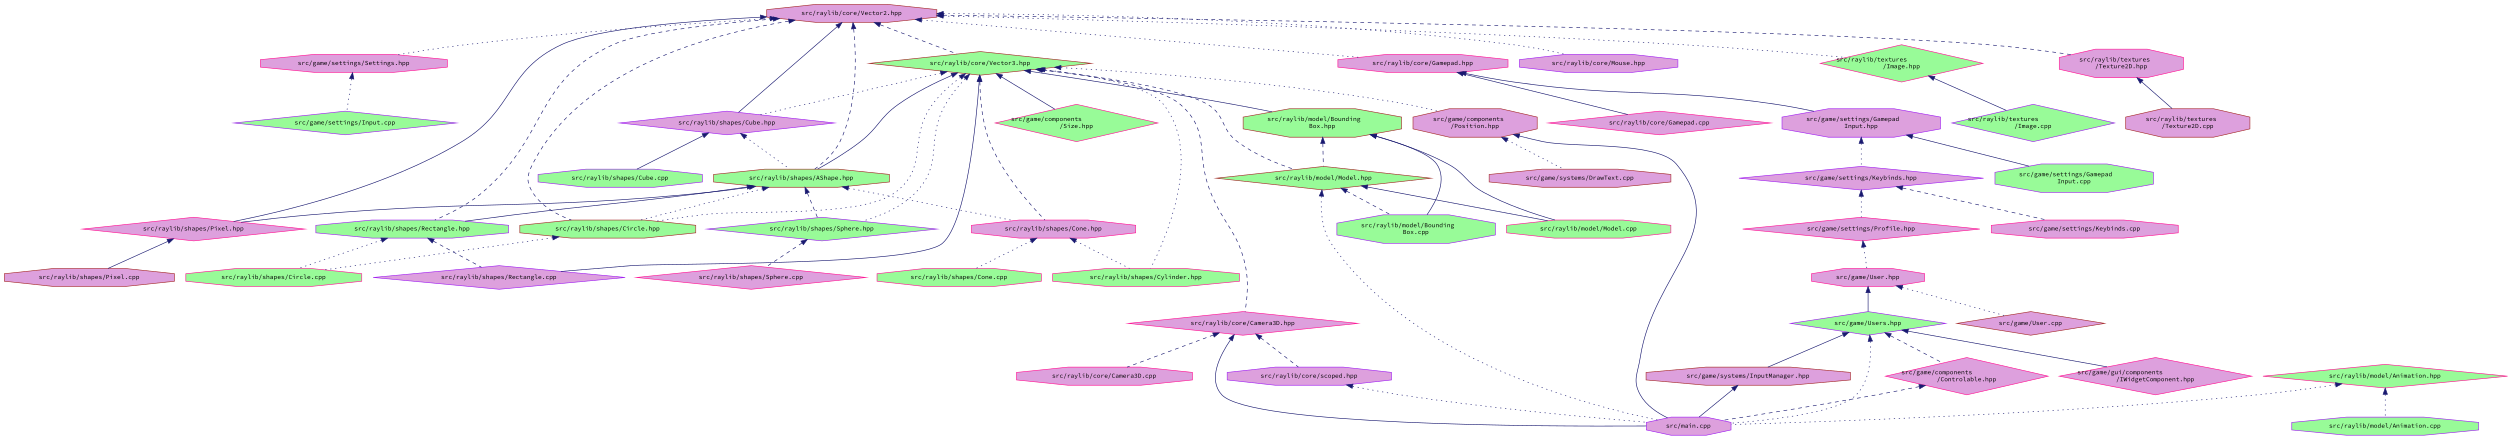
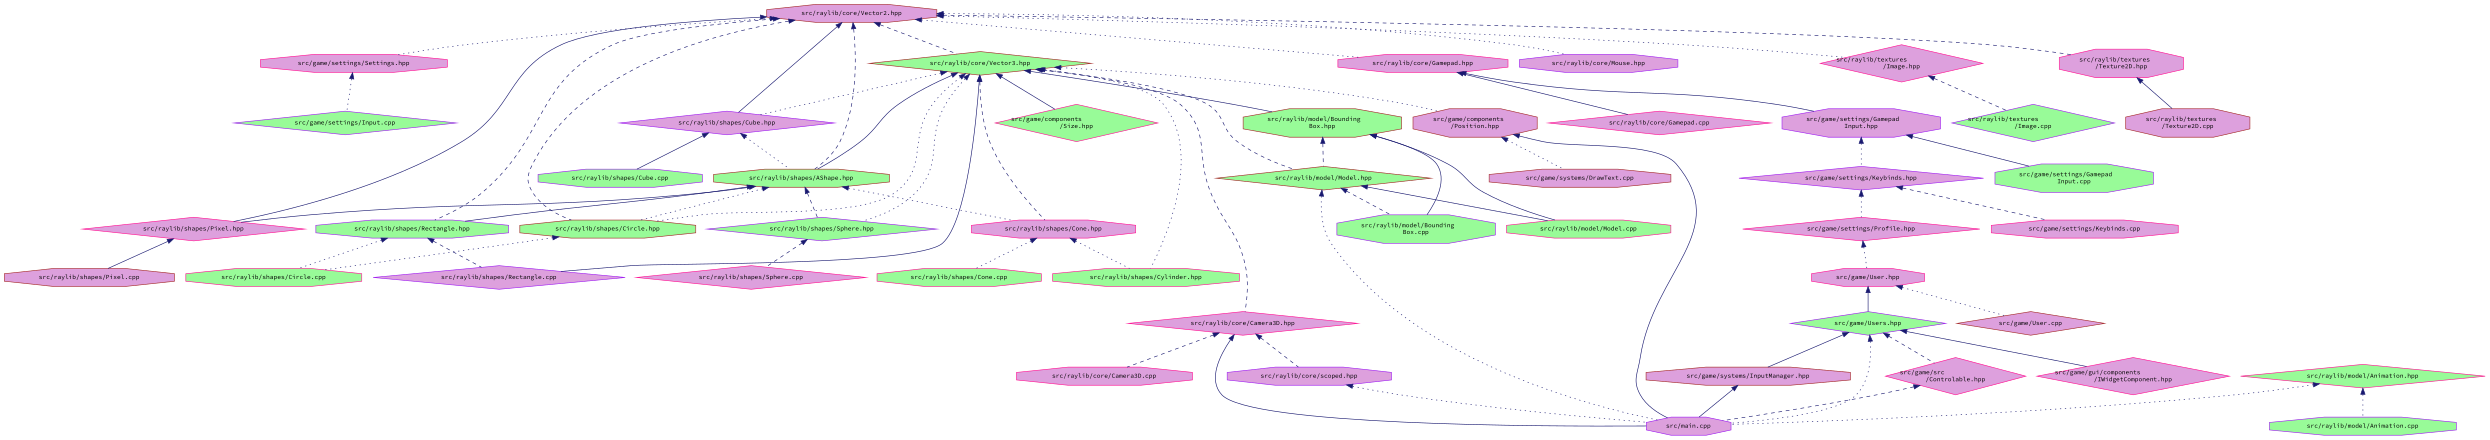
node "src/raylib/textures /Image.hpp": fillcolor palegreen -> plum
edge "src/raylib/textures /Image.cpp" -> "src/raylib/textures /Image.hpp": style solid -> dashed
node "src/game/components /Controlable.hpp": label "src/game/components /Controlable.hpp" -> "src/game/src /Controlable.hpp"
